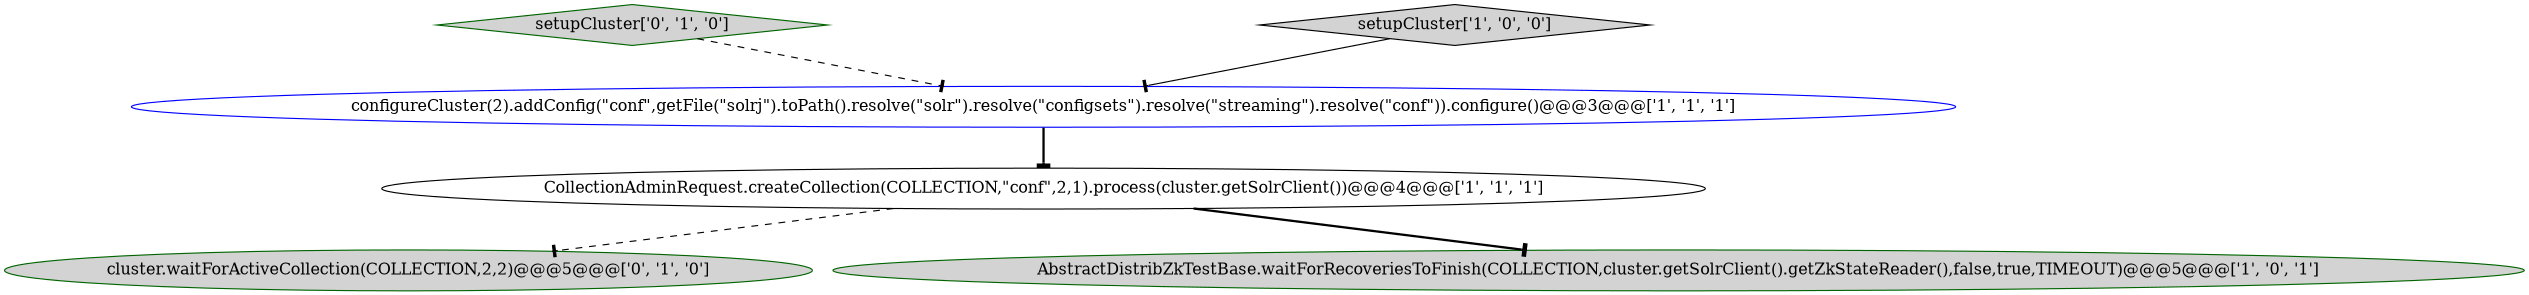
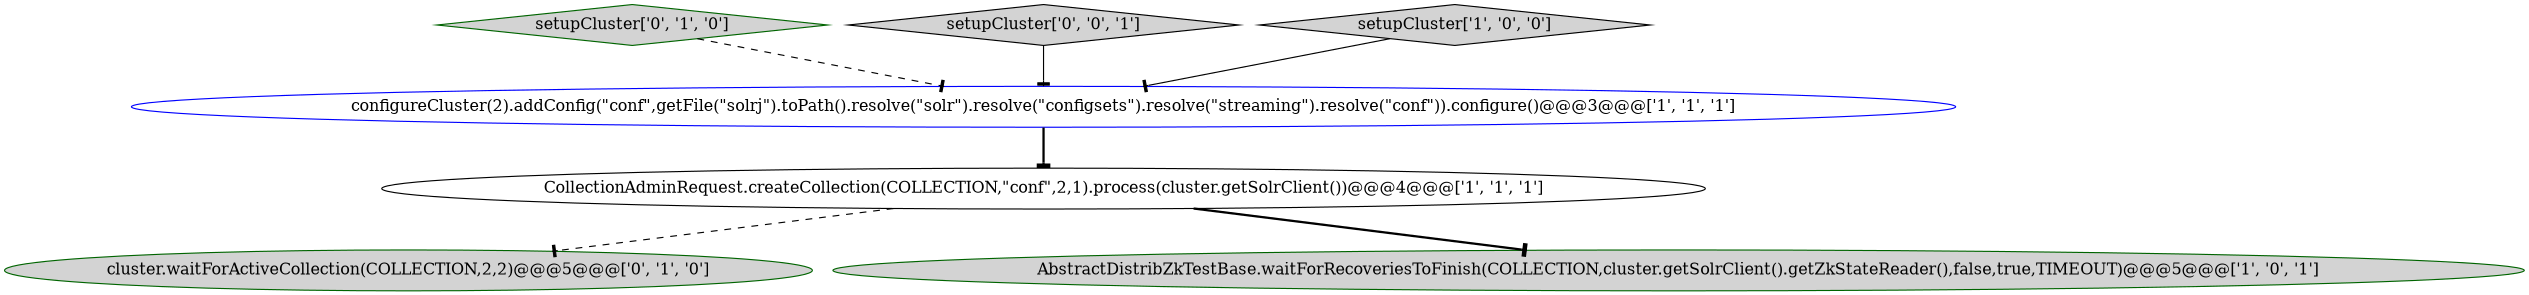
node "setupCluster['0', '0', '1']": added
